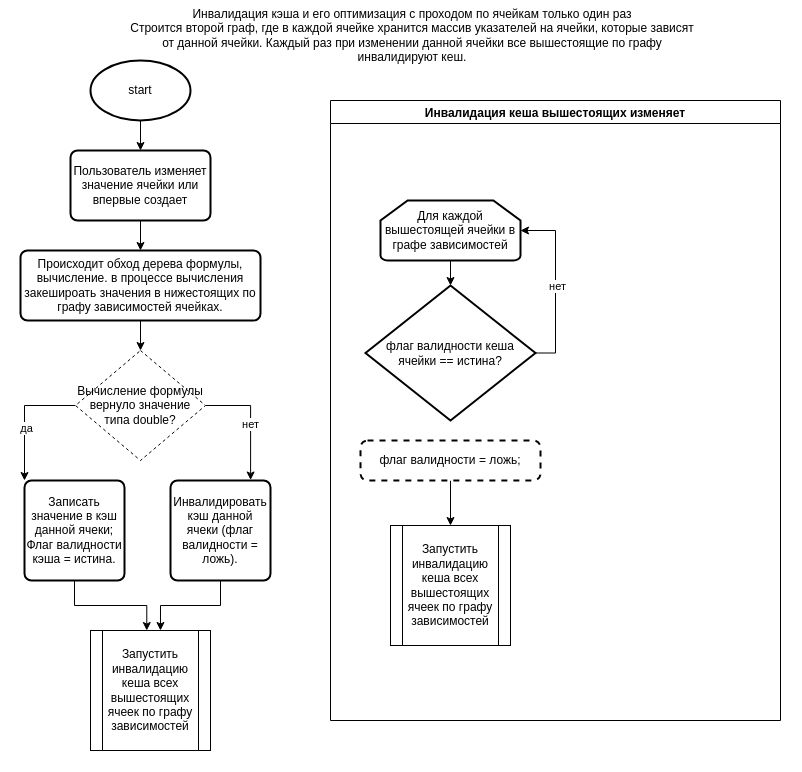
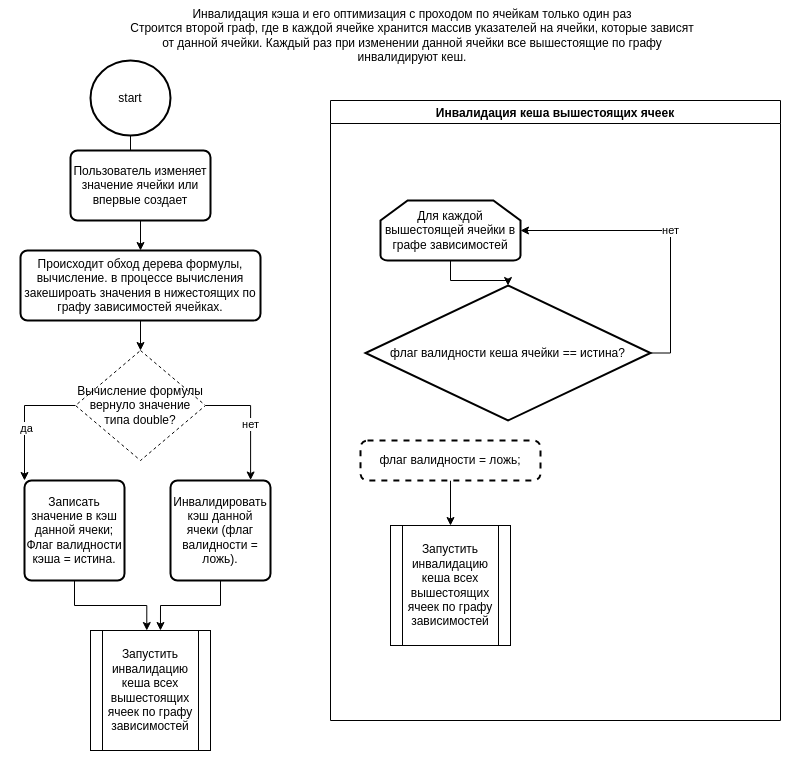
node "start": size 100x60 -> 80x75
node "Инвалидация кеша вышестоящих изменяет": label "Инвалидация кеша вышестоящих изменяет" -> "Инвалидация кеша вышестоящих ячеек"
node "флаг валидности кеша ячейки == истина?": size 170x135 -> 285x135
